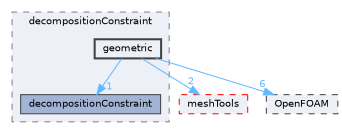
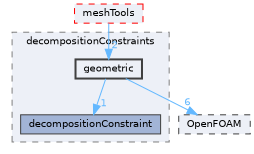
cluster "decompositionConstraint": label "decompositionConstraint" -> "decompositionConstraints"
edge "geometric" -> "meshTools": reversed
